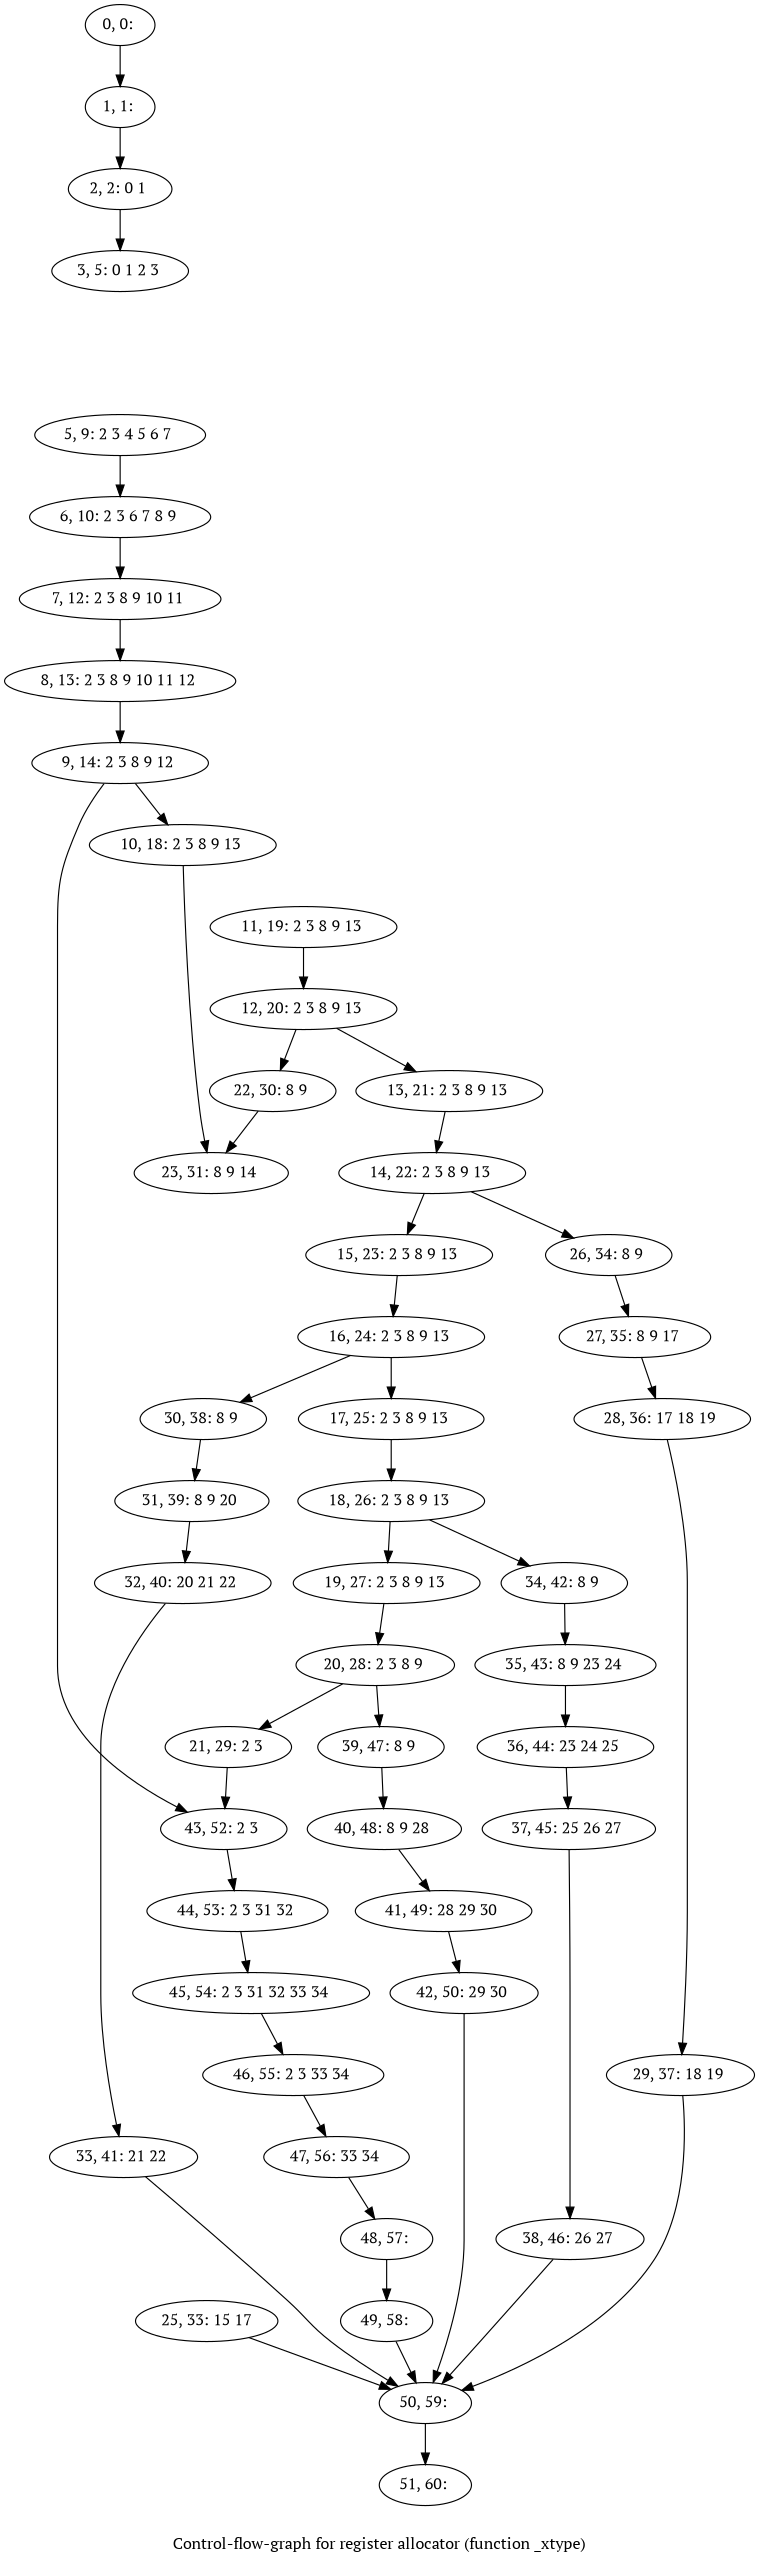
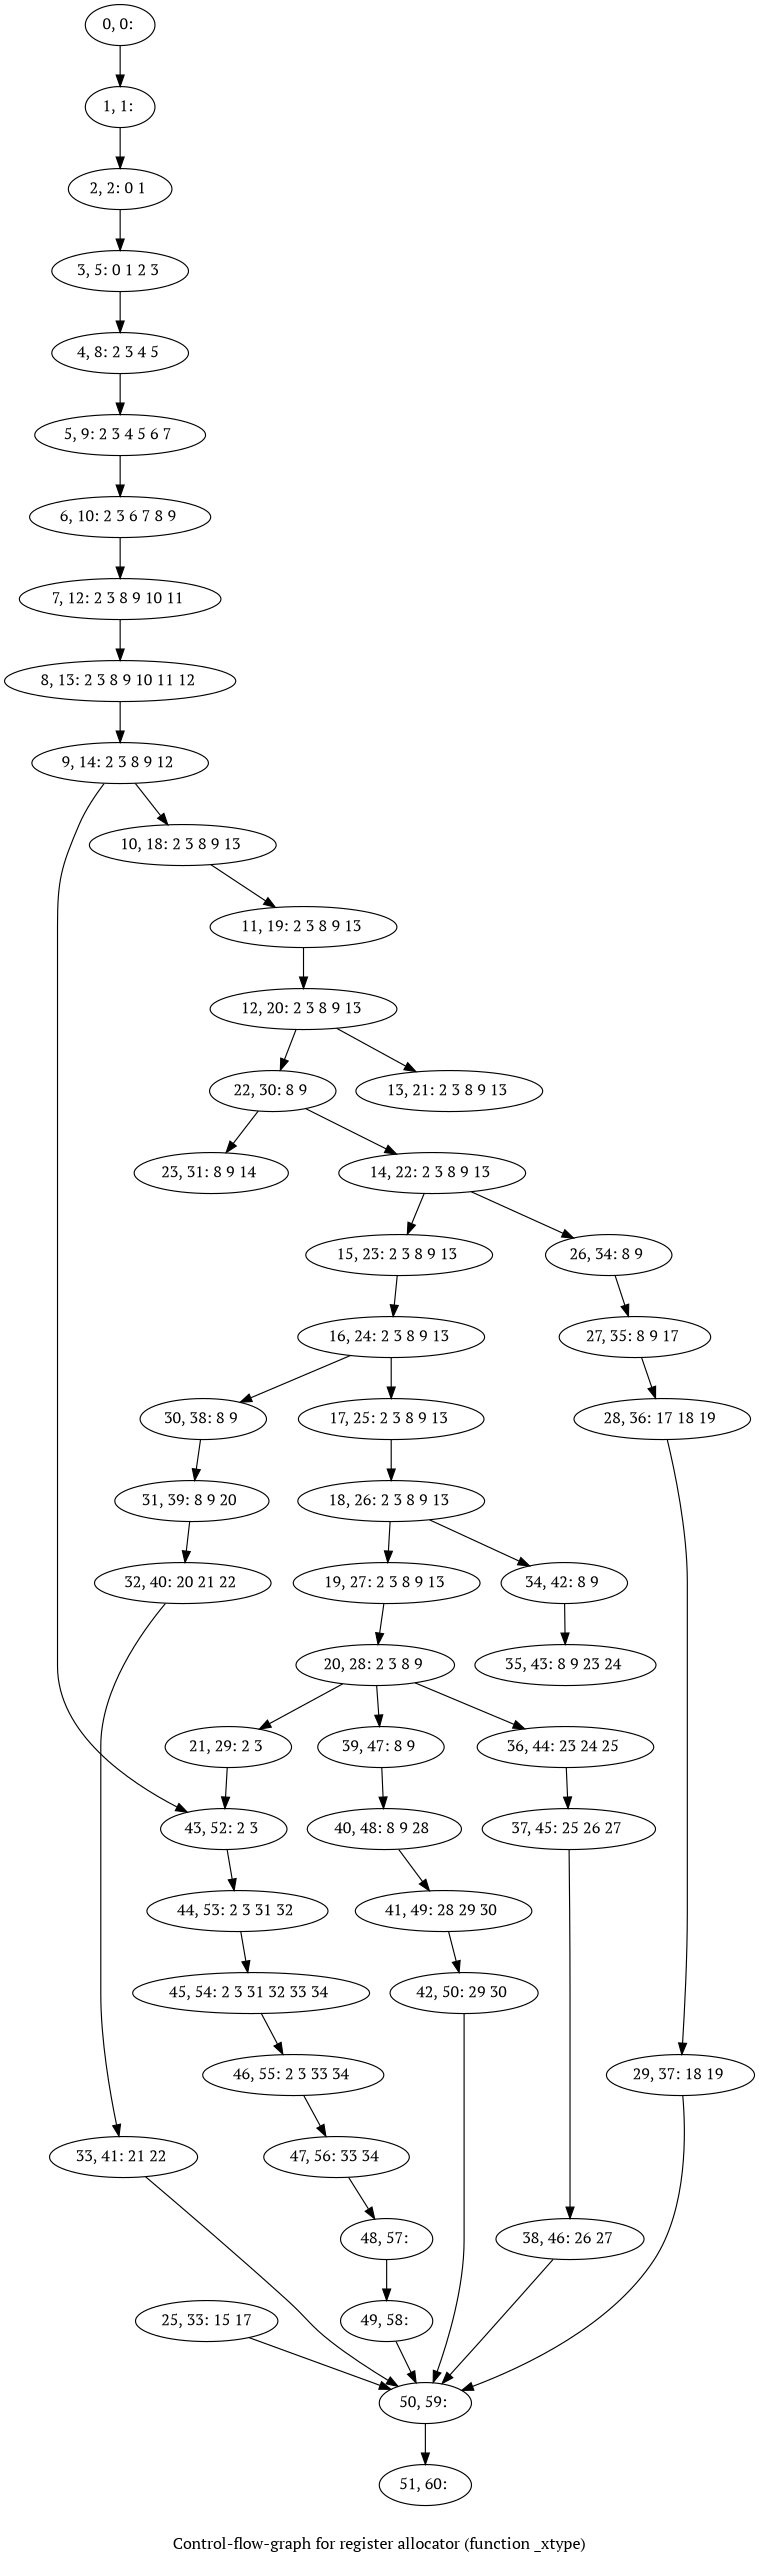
node "4, 8: 2 3 4 5": added
edge "10, 18: 2 3 8 9 13" -> "23, 31: 8 9 14": now "10, 18: 2 3 8 9 13" -> "11, 19: 2 3 8 9 13"
edge "13, 21: 2 3 8 9 13" -> "14, 22: 2 3 8 9 13": now "22, 30: 8 9" -> "14, 22: 2 3 8 9 13"
edge "35, 43: 8 9 23 24" -> "36, 44: 23 24 25": now "20, 28: 2 3 8 9" -> "36, 44: 23 24 25"
